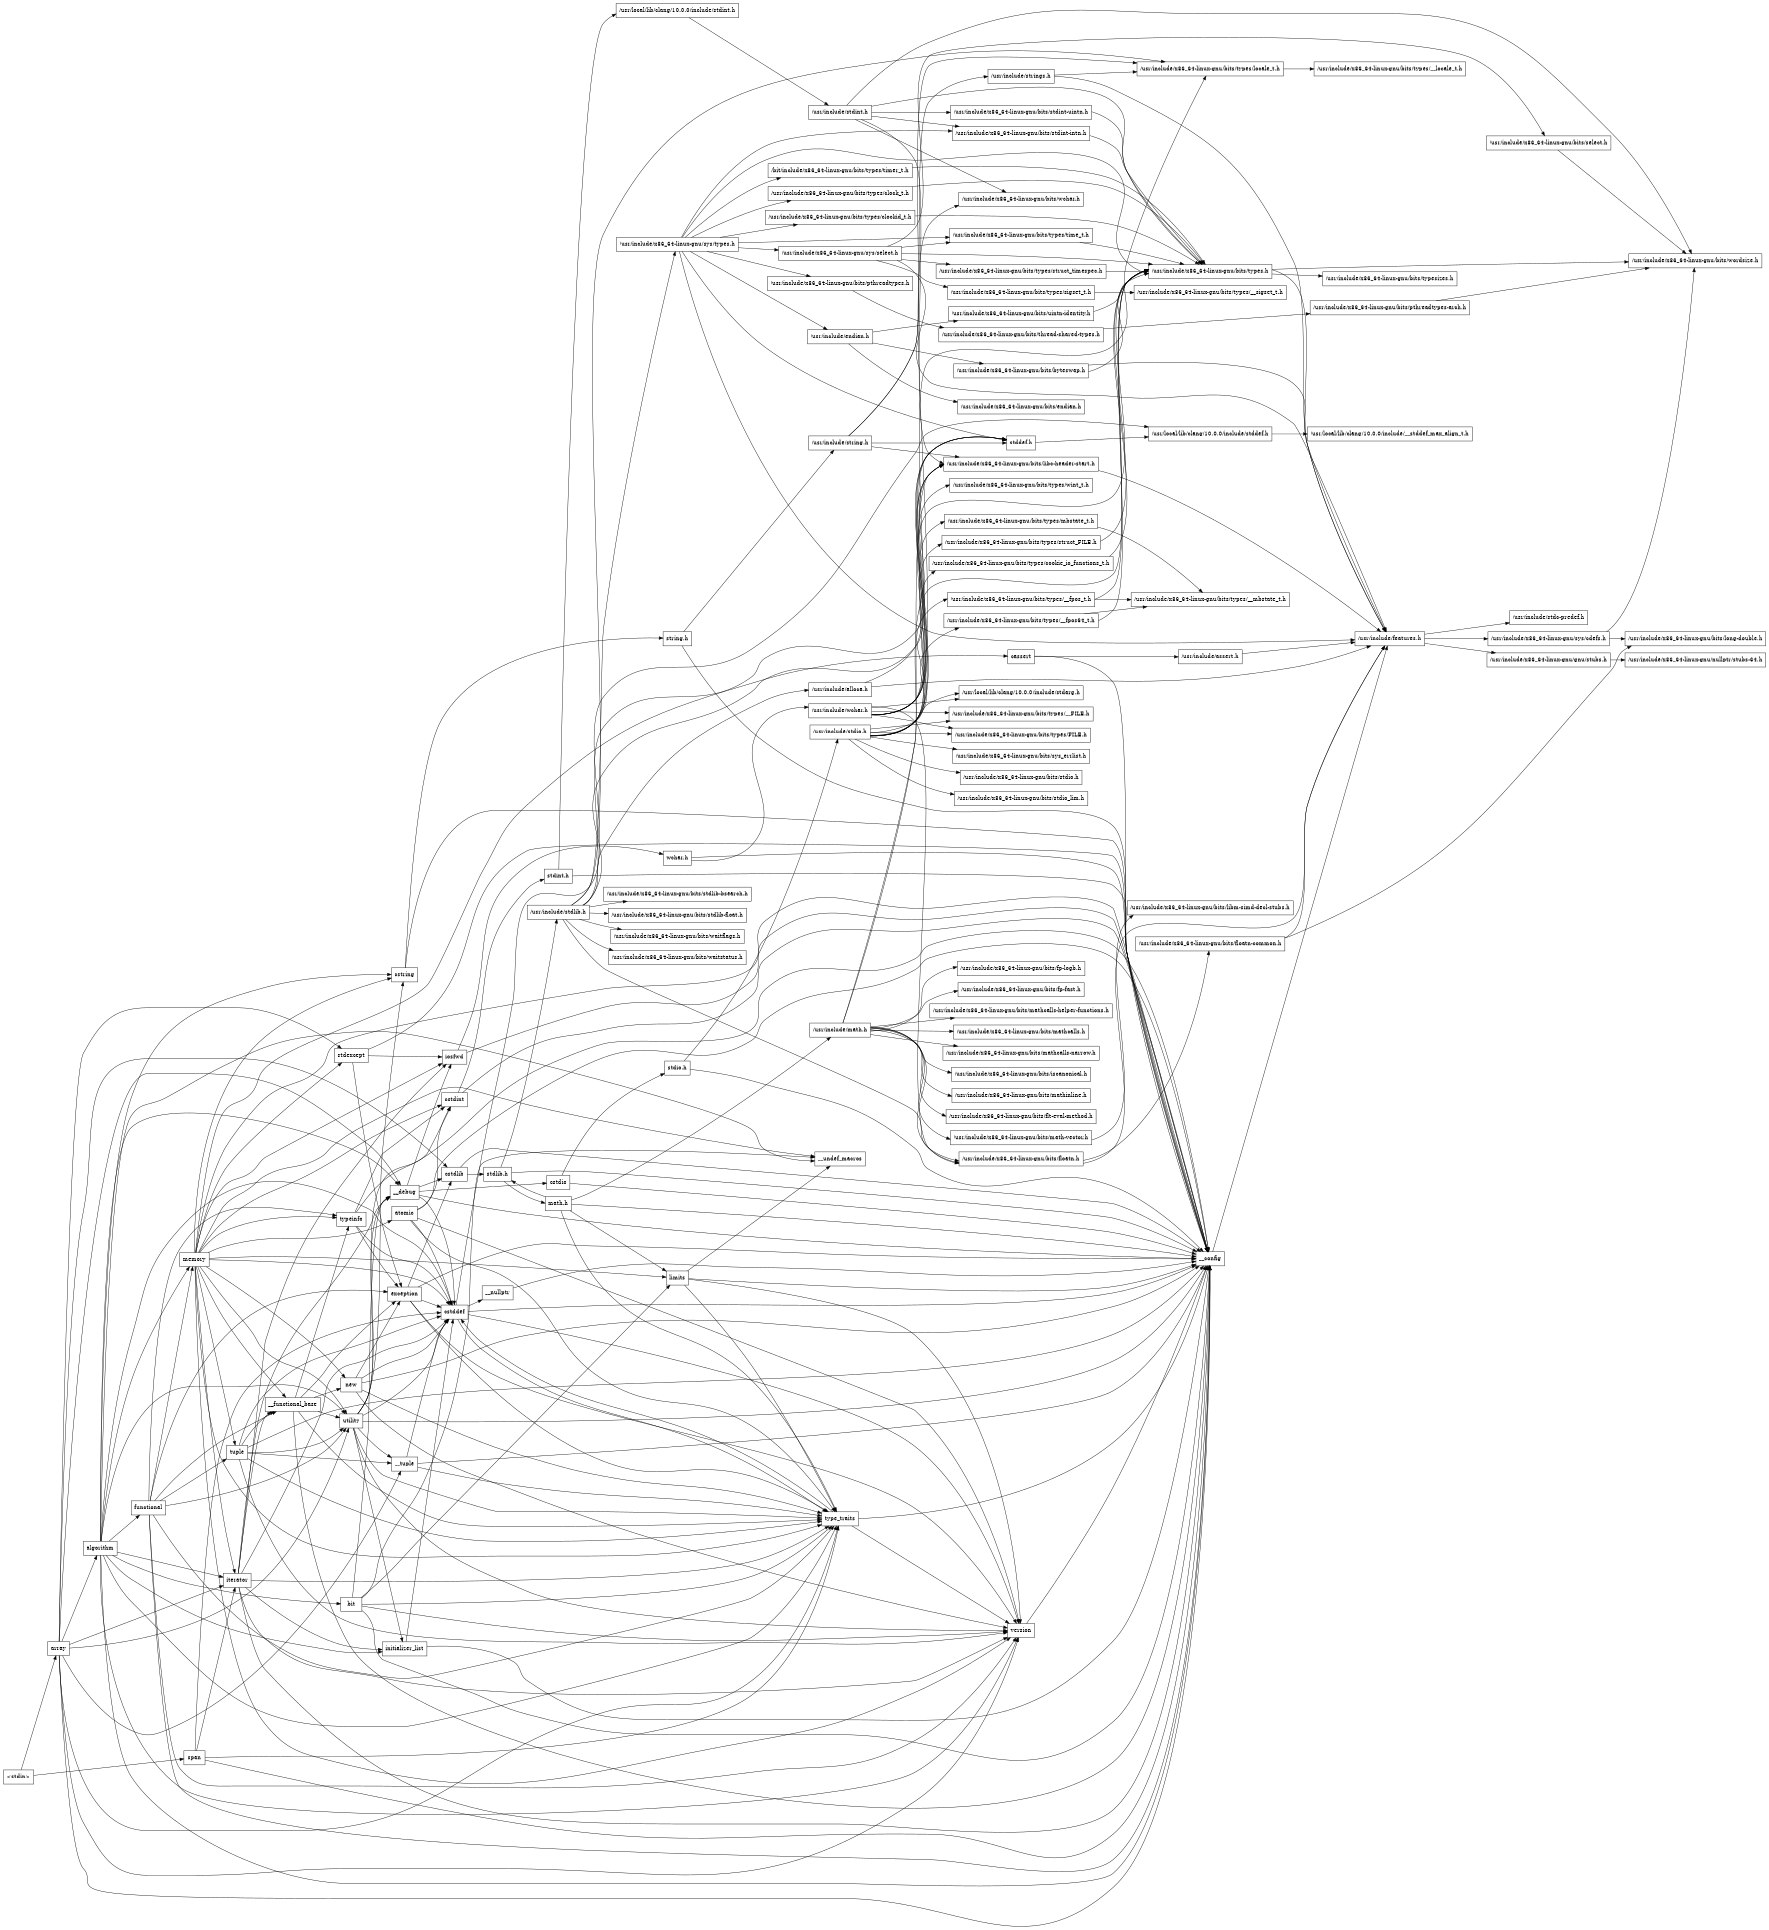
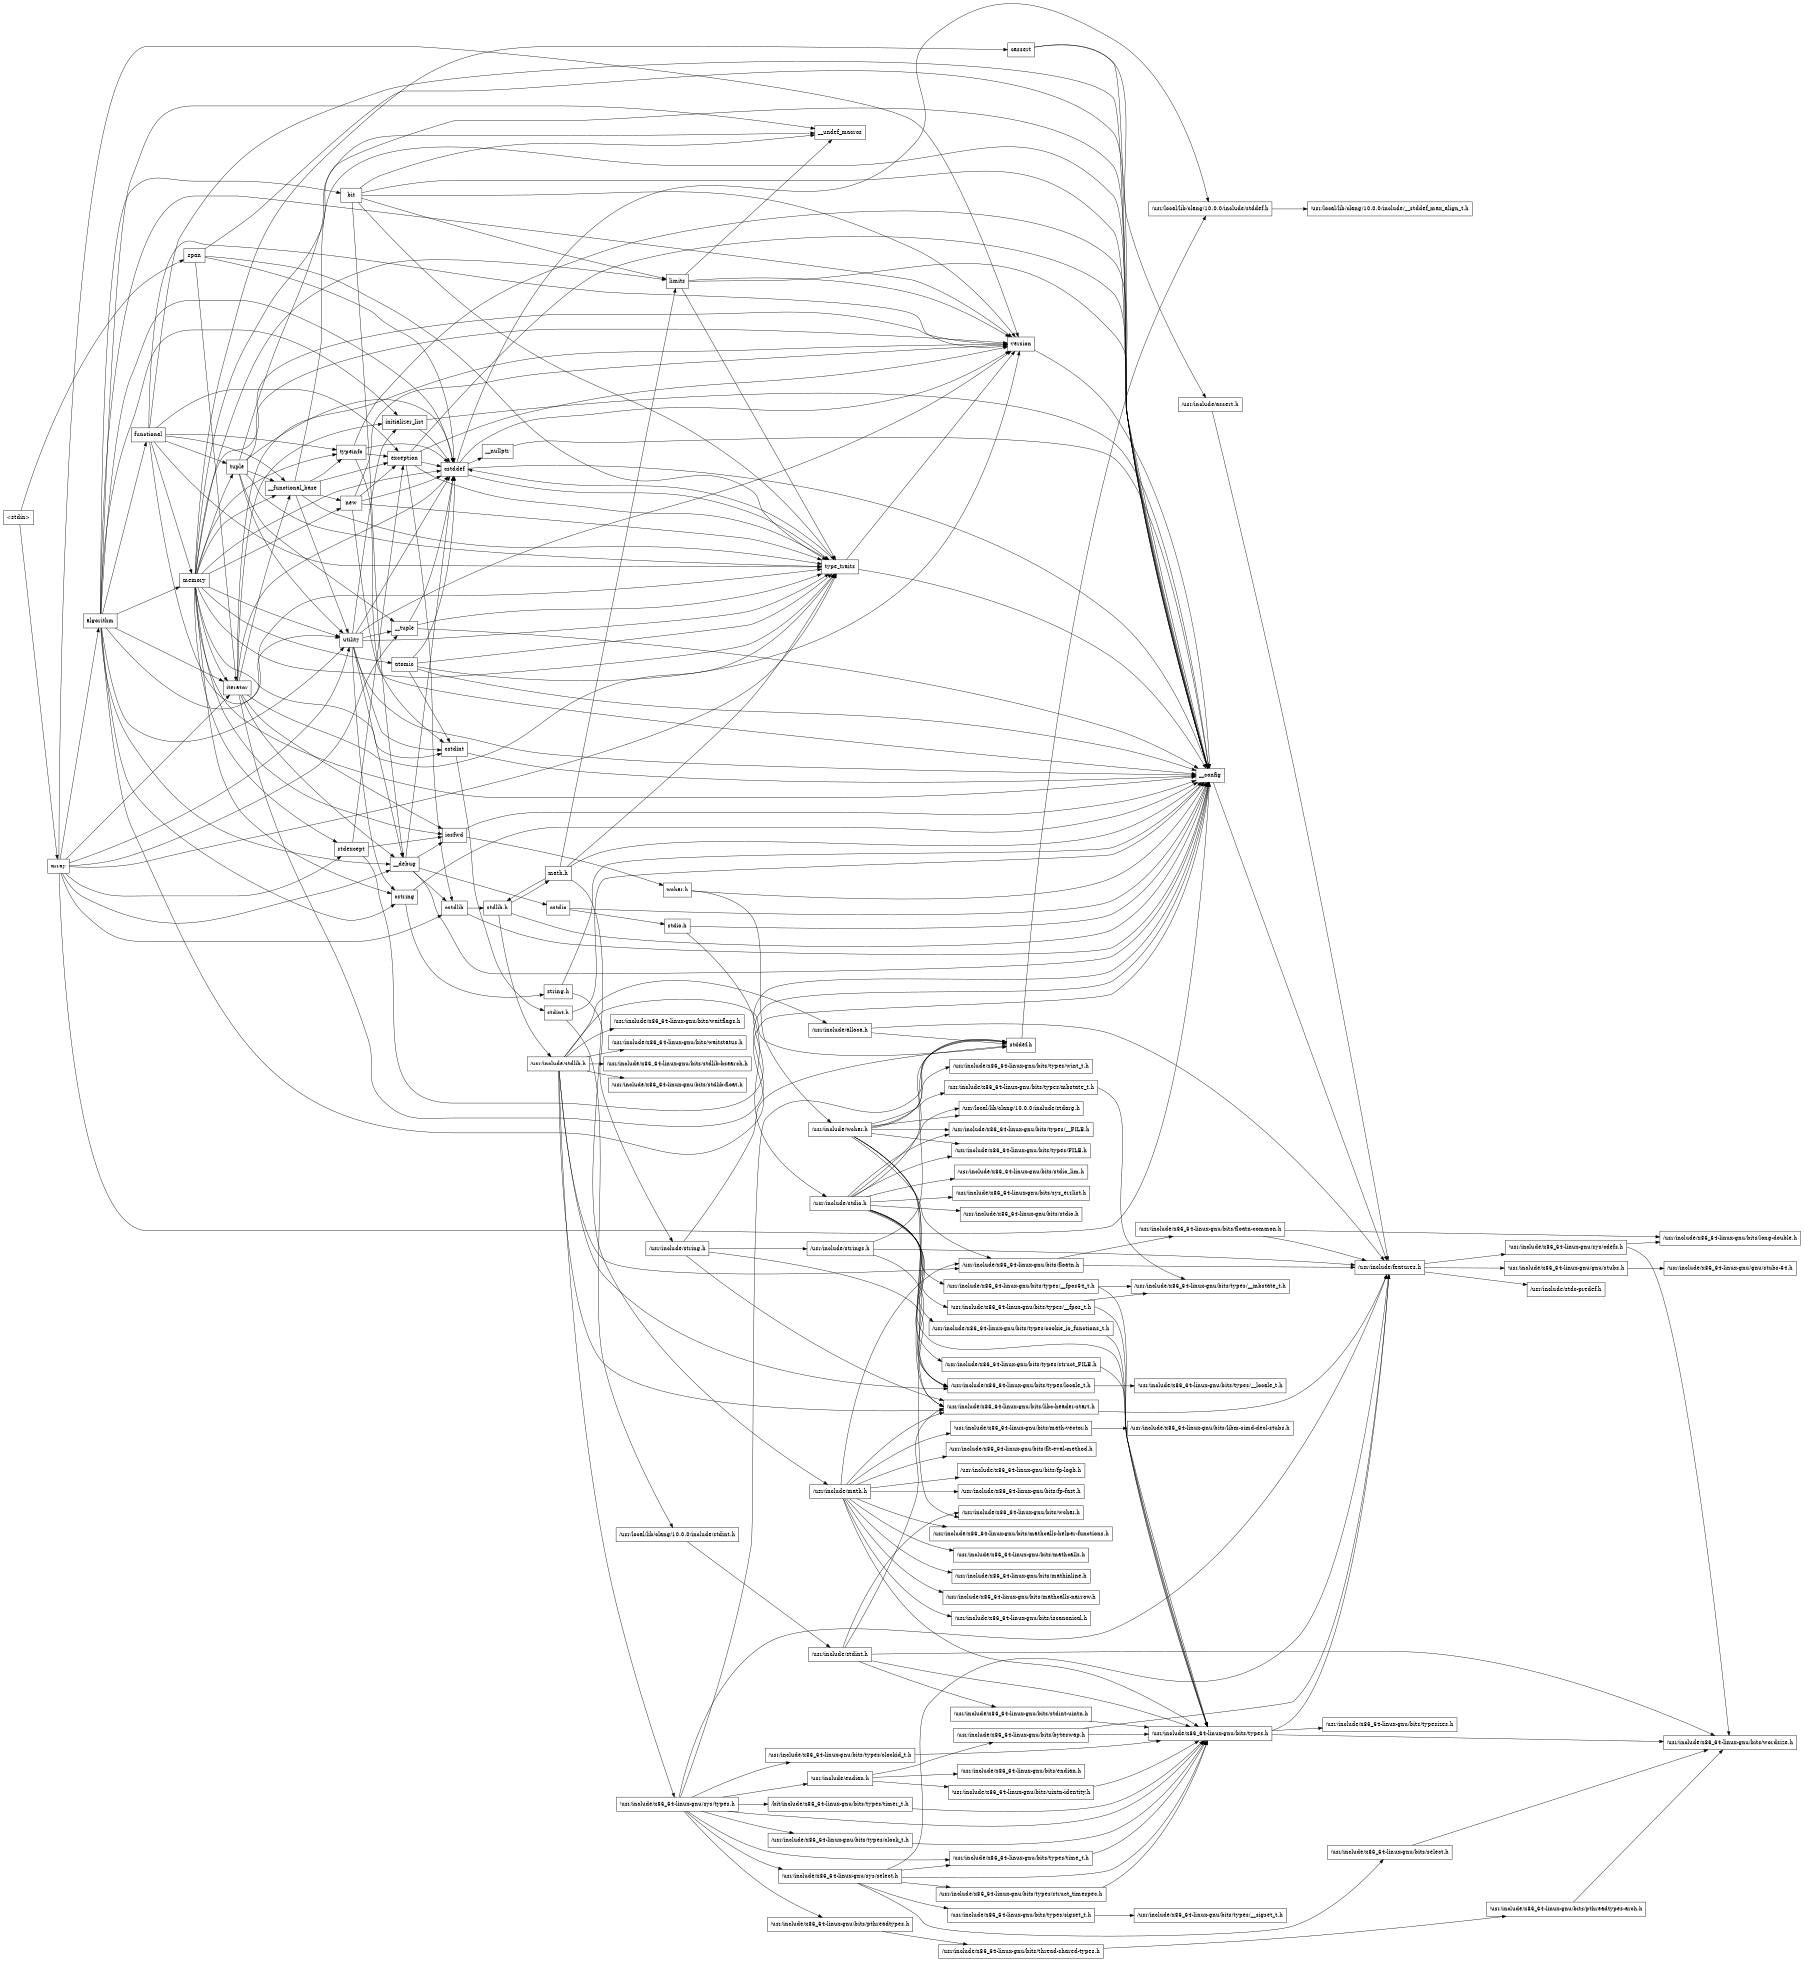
node "/usr/include/x86_64-linux-gnu/bits/stdint-intn.h": removed
node "/usr/include/x86_64-linux-gnu/nullptr/stubs-64.h": label "/usr/include/x86_64-linux-gnu/nullptr/stubs-64.h" -> "/usr/include/x86_64-linux-gnu/gnu/stubs-64.h"
edge "/usr/include/strings.h" -> "stddef.h": added
